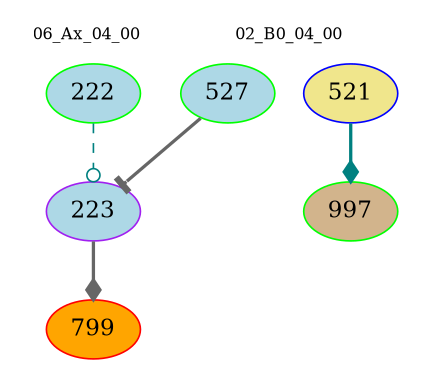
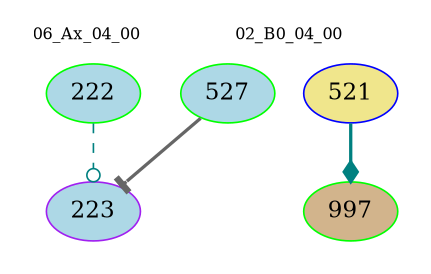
node "799": removed
